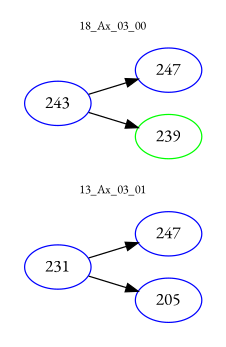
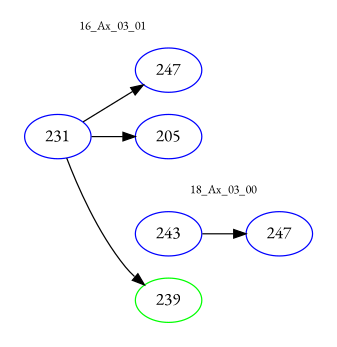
edge "243" -> "239": now "231" -> "239"
cluster "13_Ax_03_01": label "13_Ax_03_01" -> "16_Ax_03_01"
